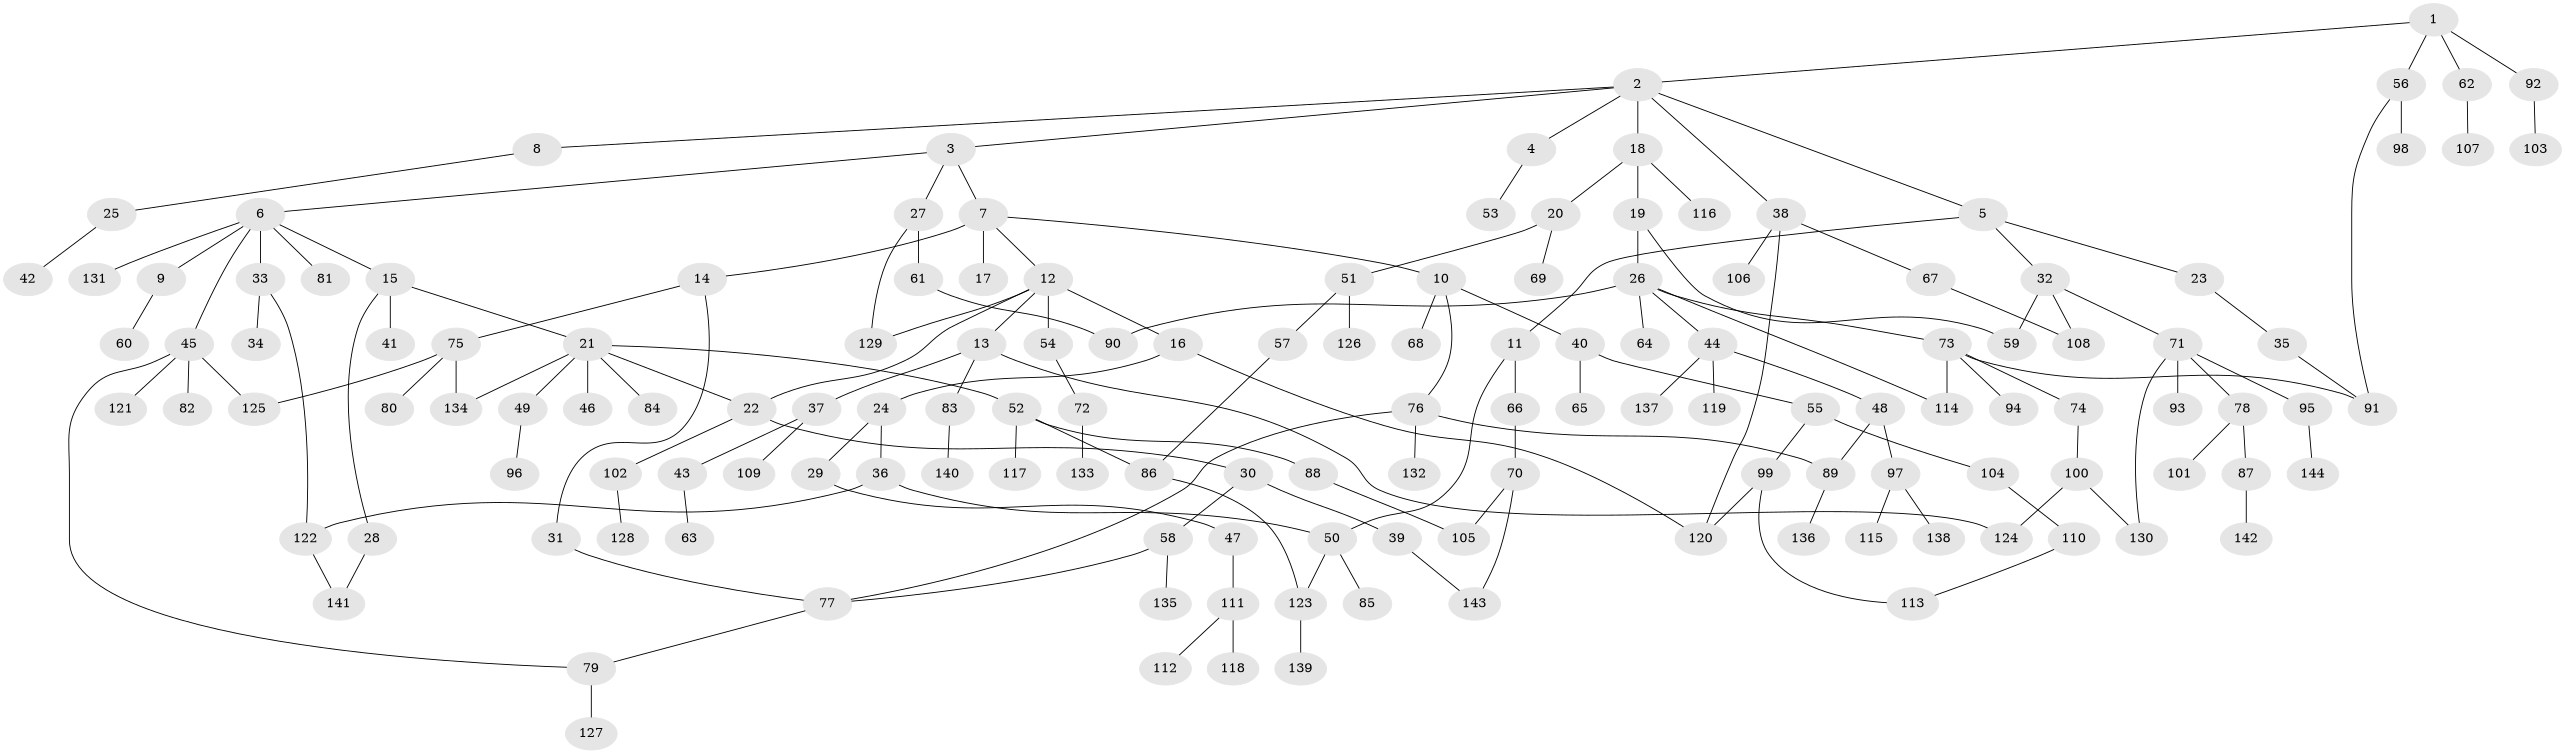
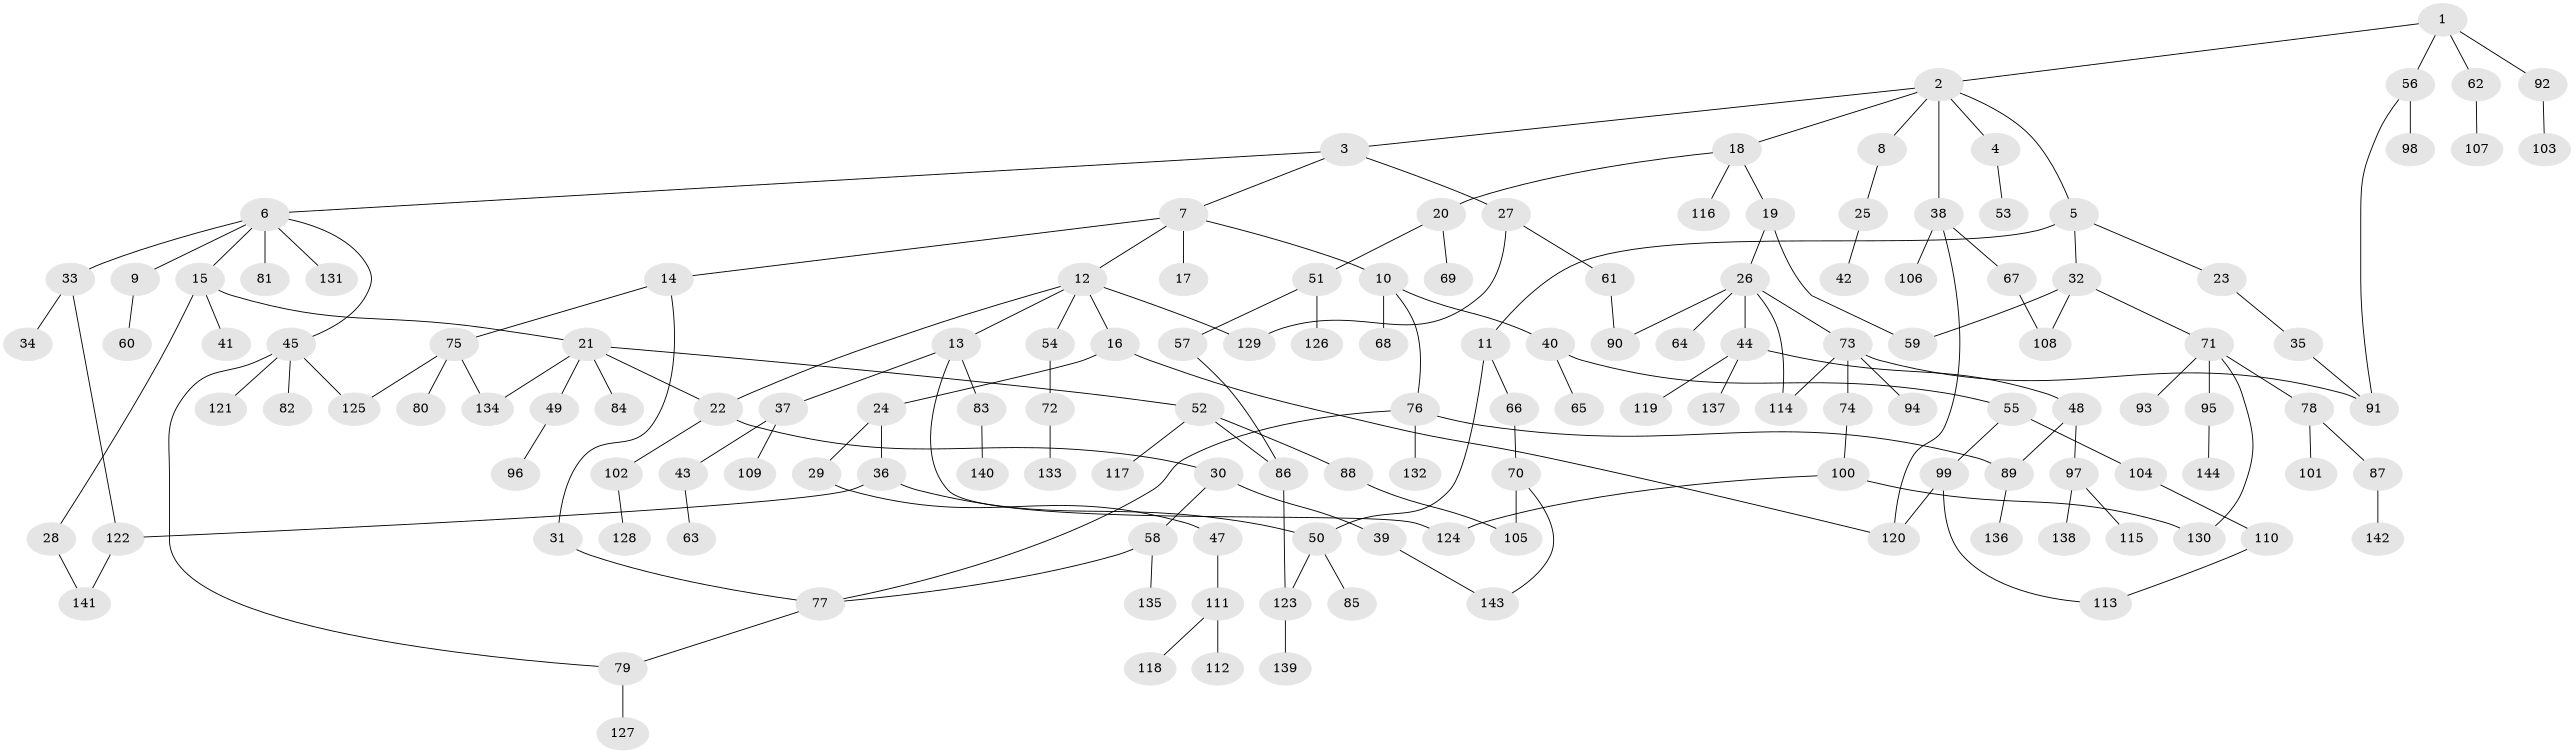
node "46": removed
